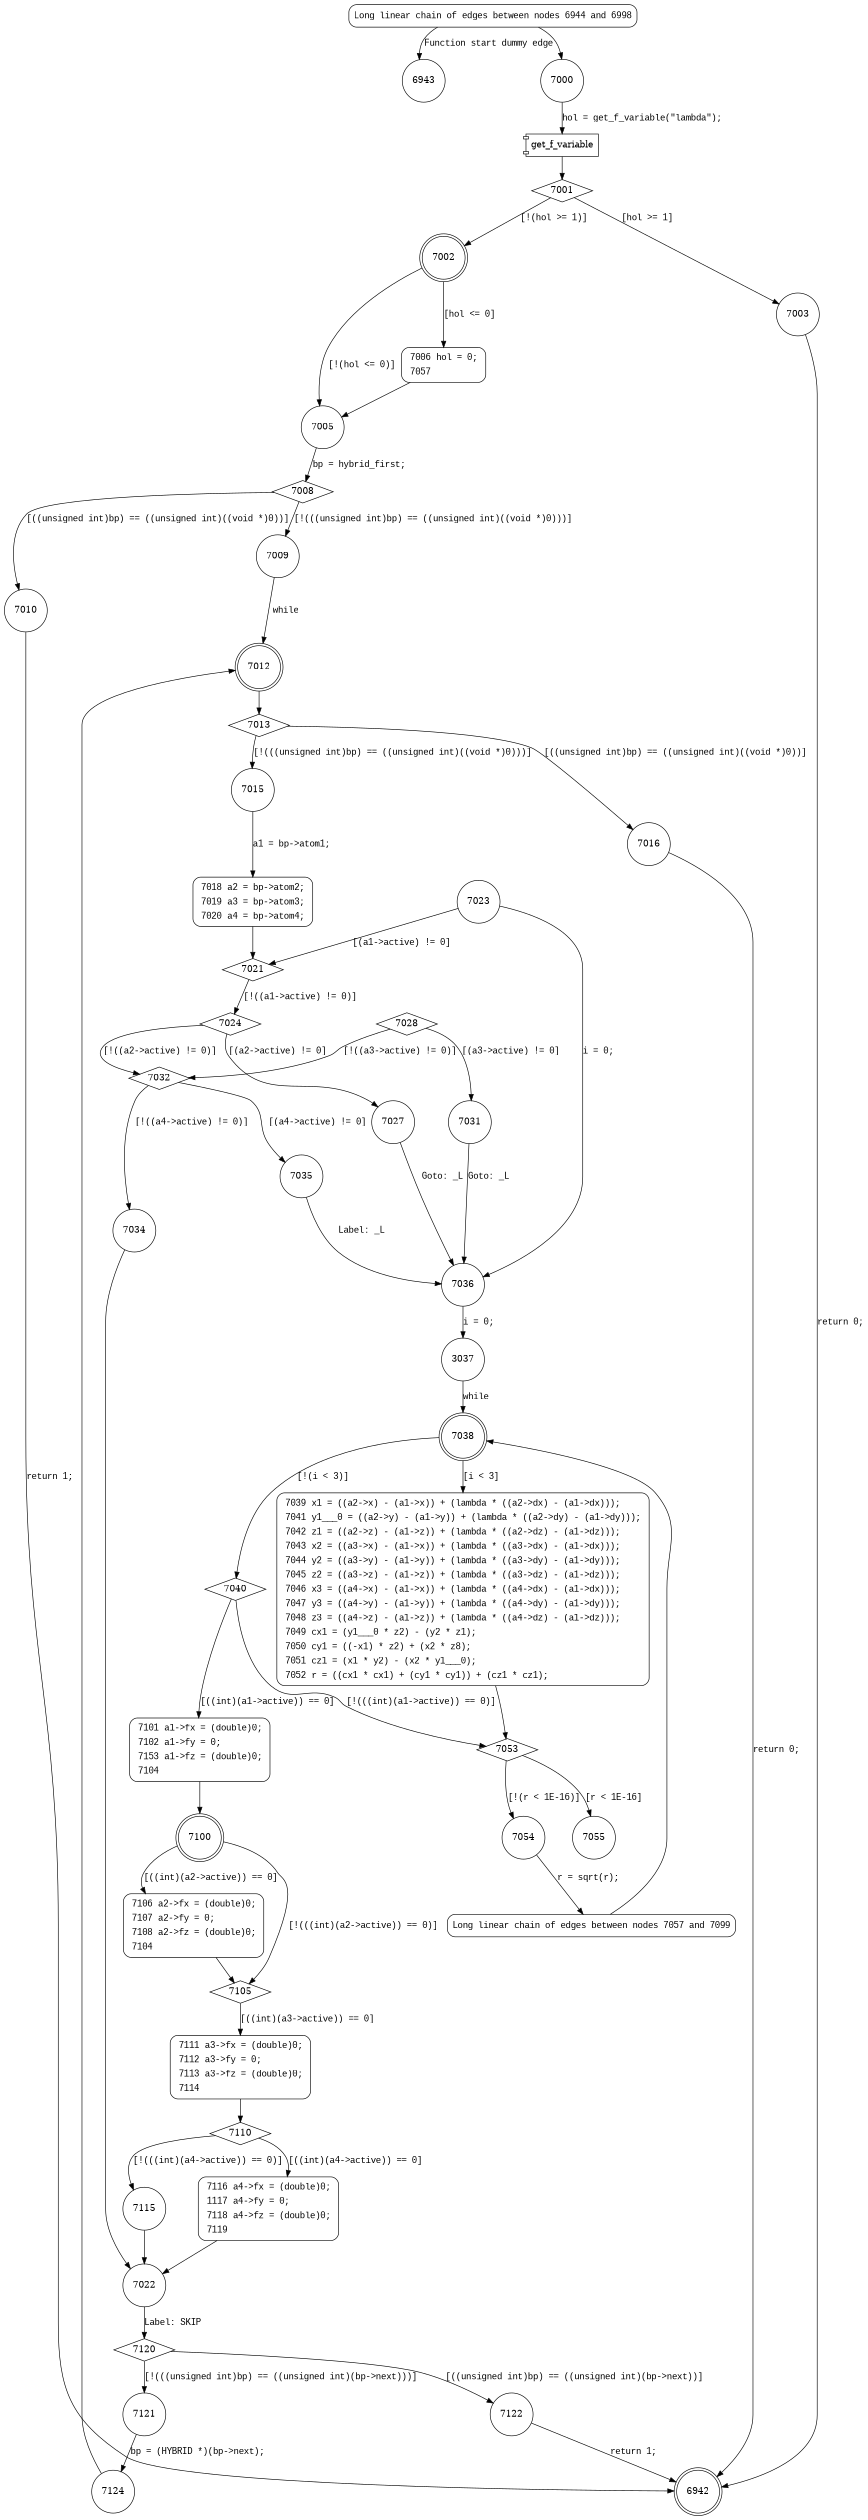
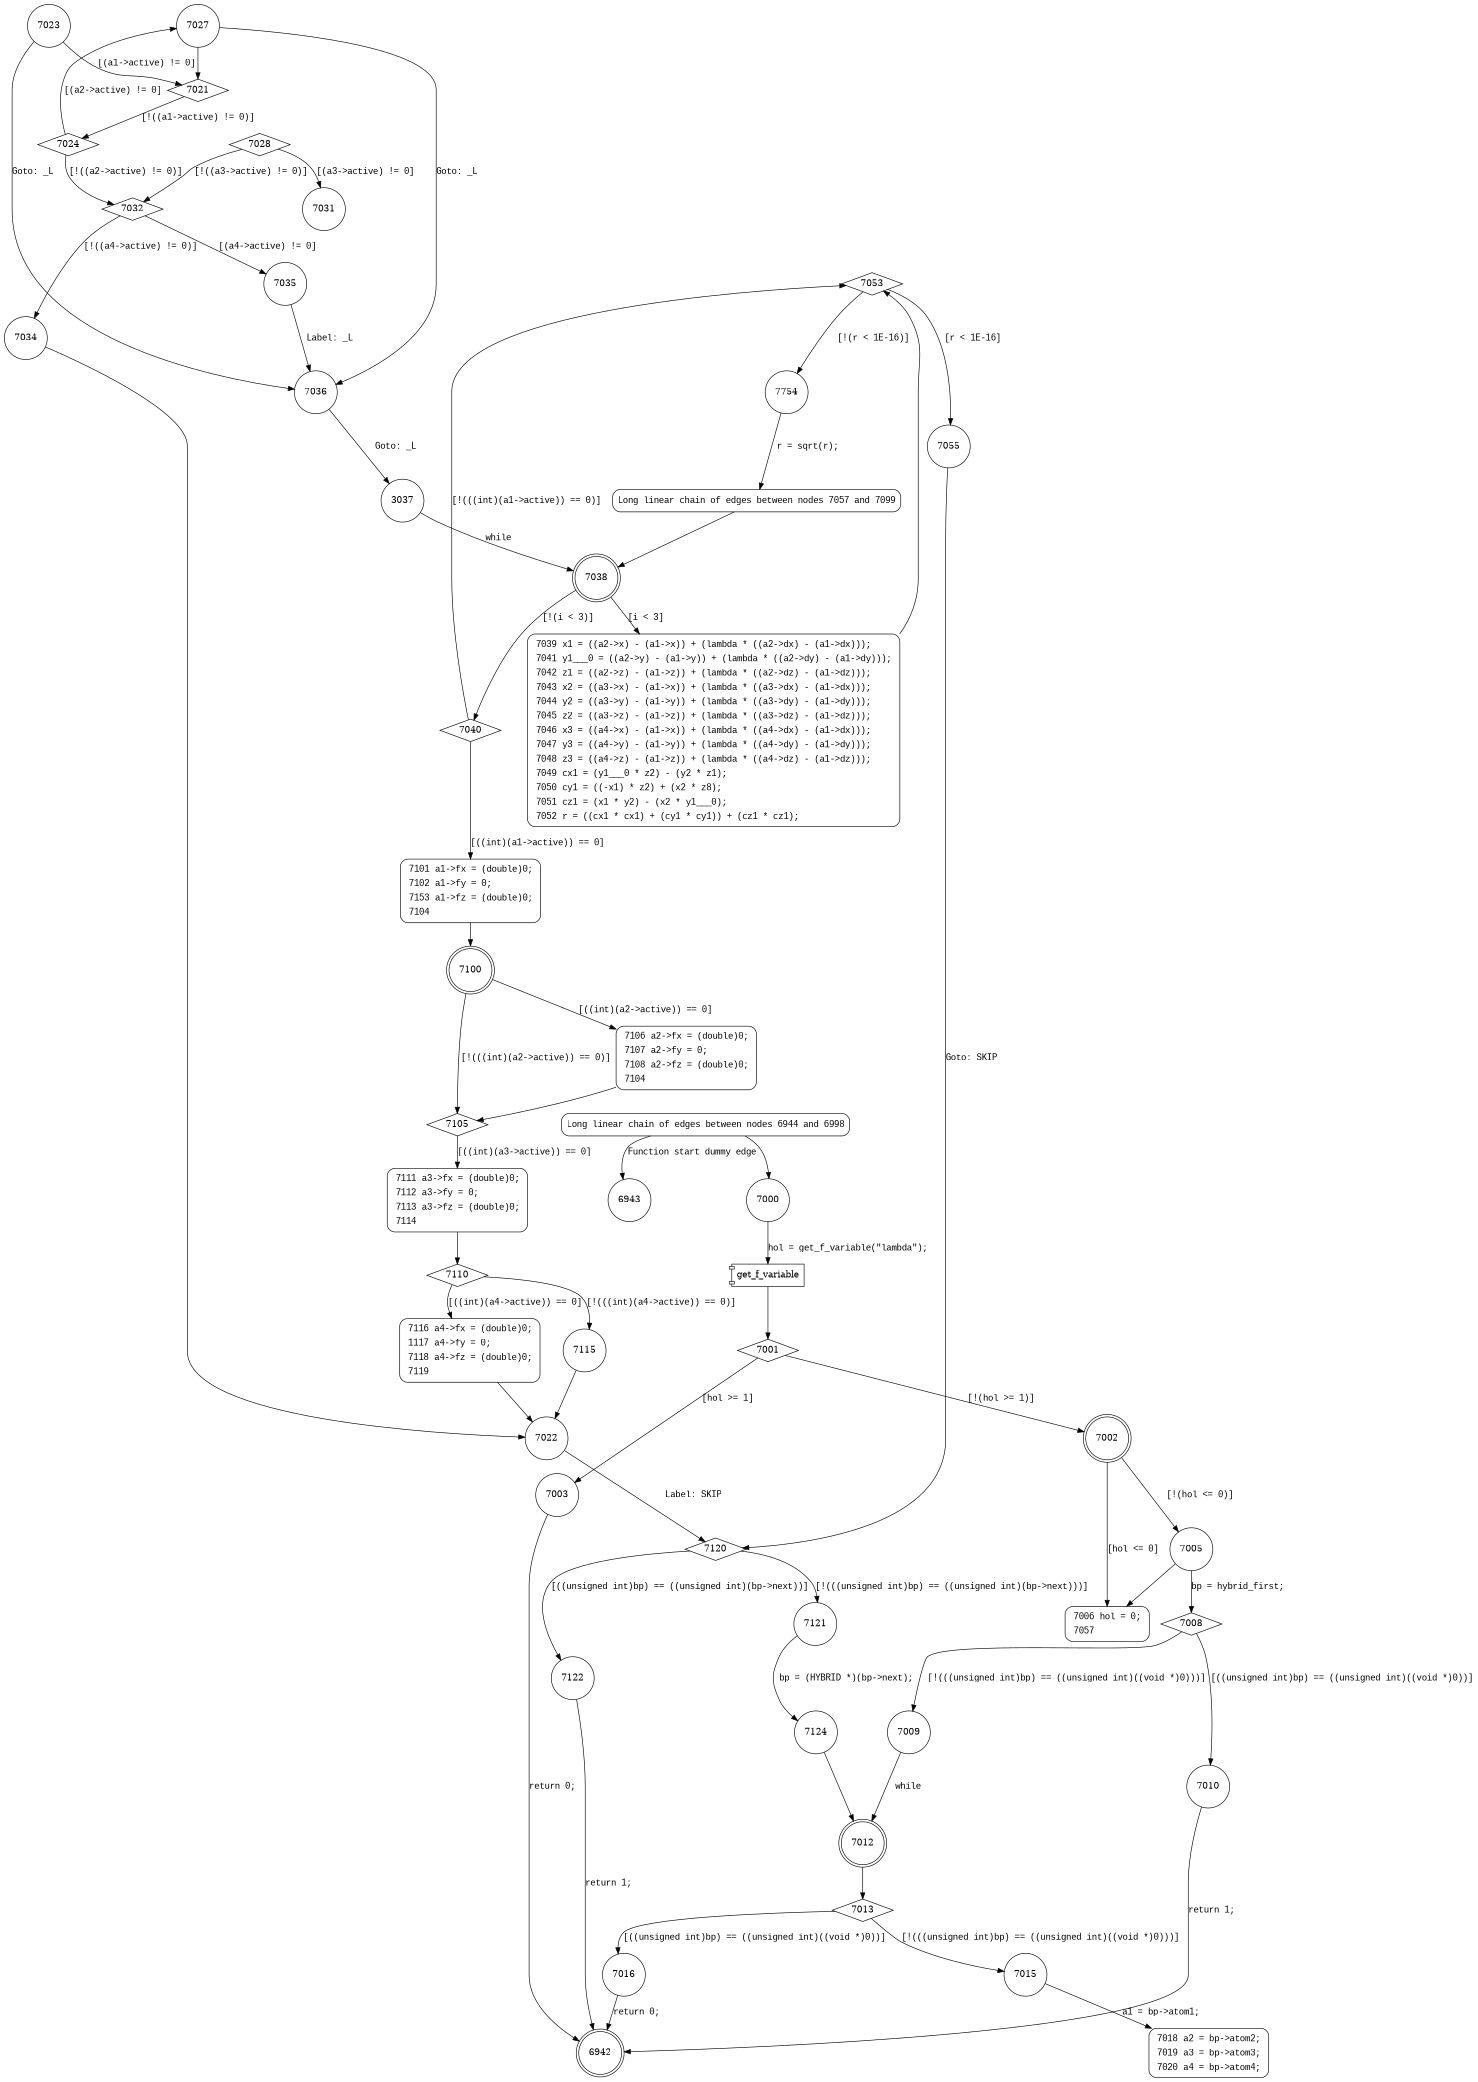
edge "7006" -> "7005": reversed
edge "7018" -> "7021": now "7027" -> "7021"
edge "7023" -> "7036": label "i = 0;" -> "Goto: _L"
edge "7055" -> "7120": added, label "Goto: SKIP"
edge "7031" -> "7036": removed, label "Goto: _L"
edge "7036" -> "3037": label "i = 0;" -> "Goto: _L"
node "7054": label "7054" -> "7754"
